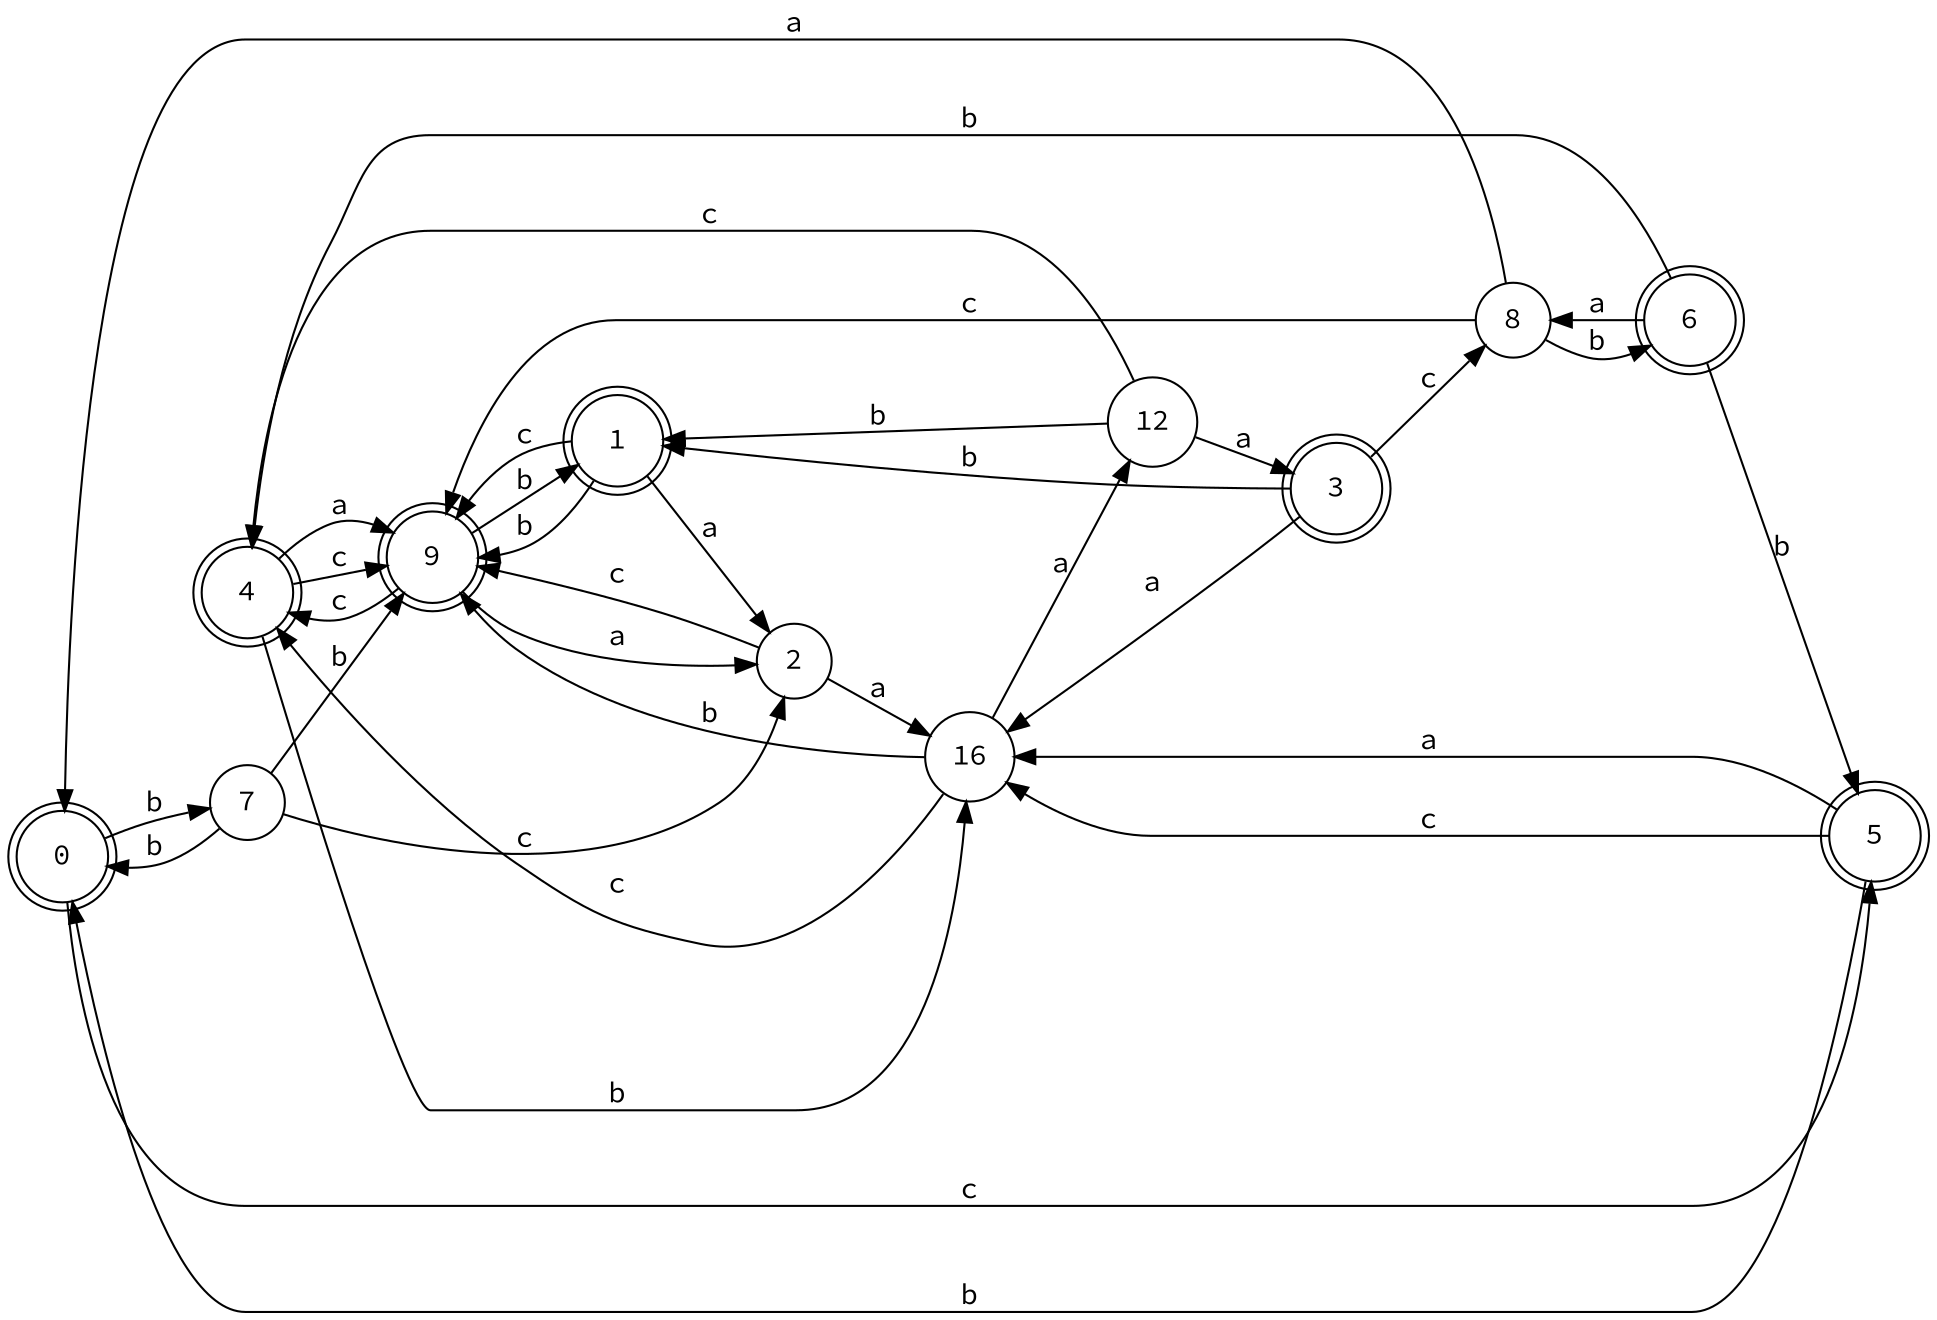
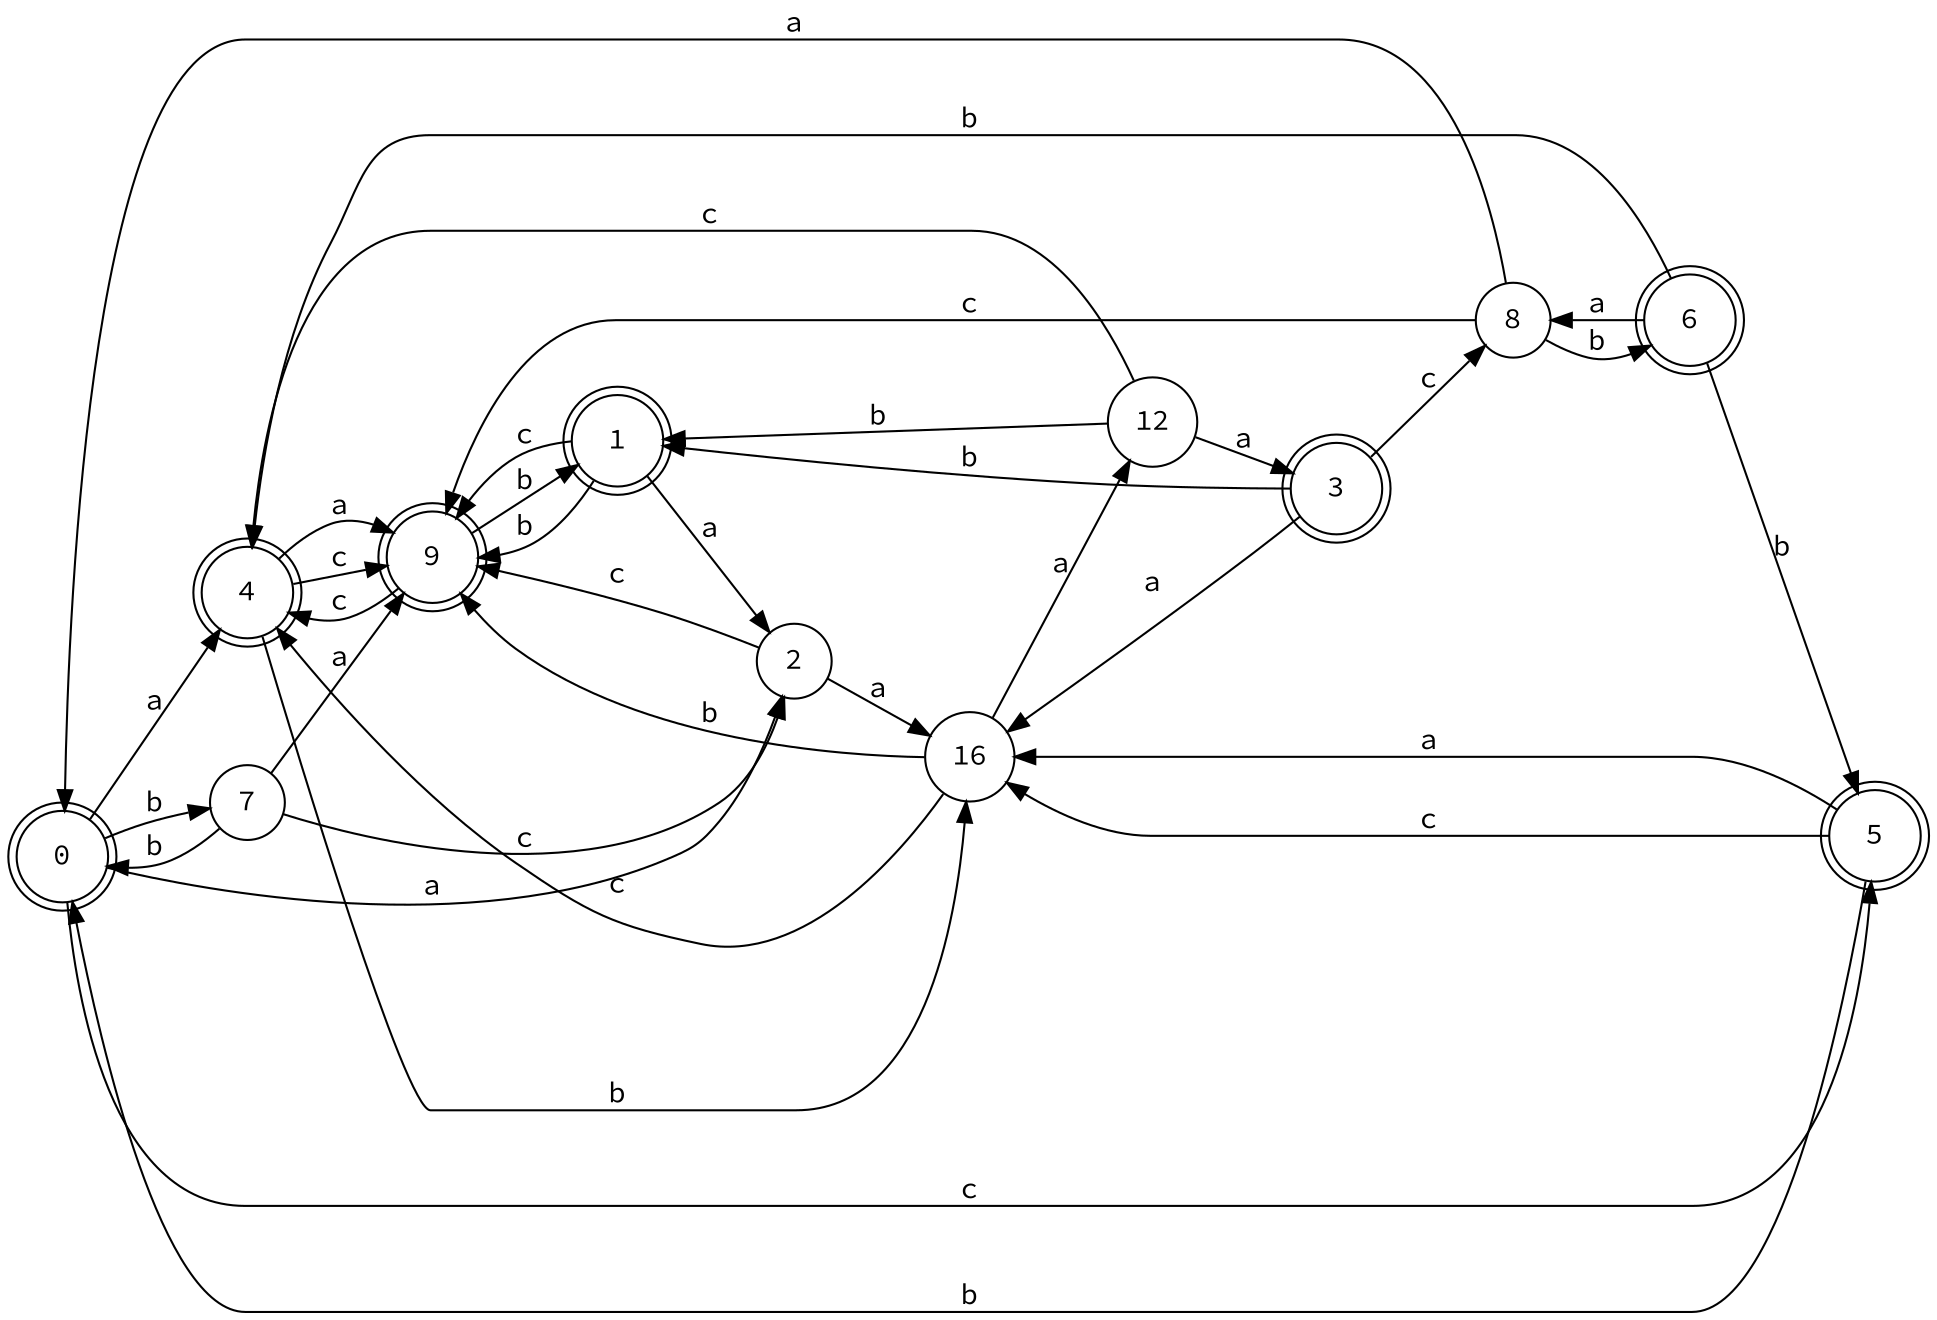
edge "9" -> "2": now "0" -> "2"
edge "7" -> "9": label "b" -> "a"
edge "0" -> "4": added, label "a"
